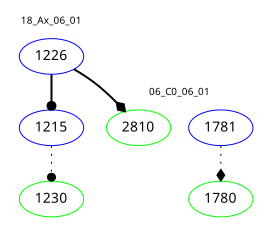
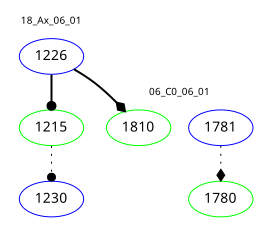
node "1215": color blue -> green
node "2810": label "2810" -> "1810"
node "1230": color green -> blue
